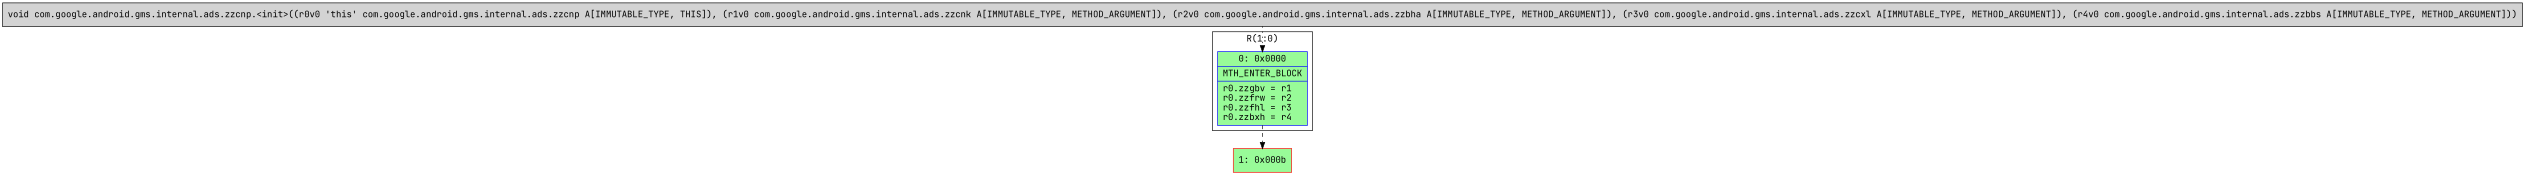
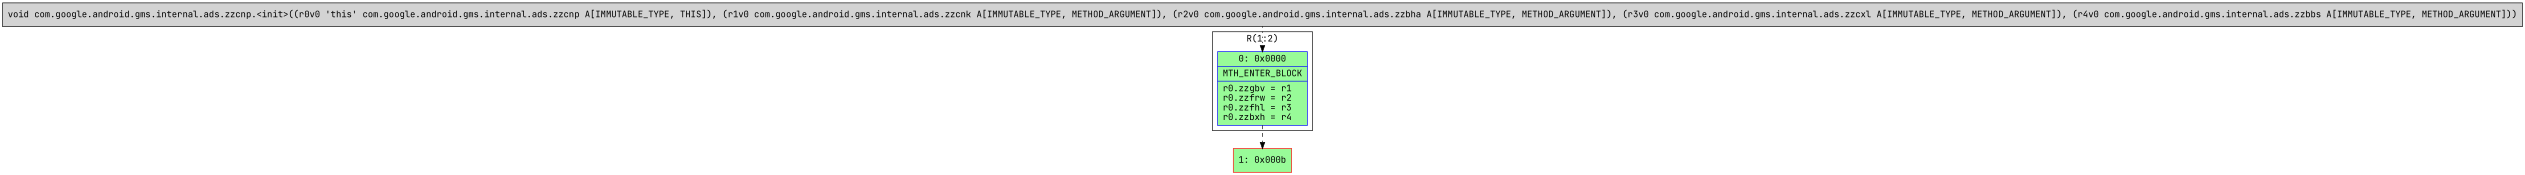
cluster "R(1:0)": label "R(1:0)" -> "R(1:2)"
